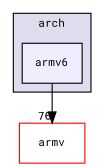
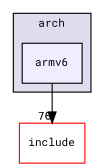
node "armv": label "armv" -> "include"
